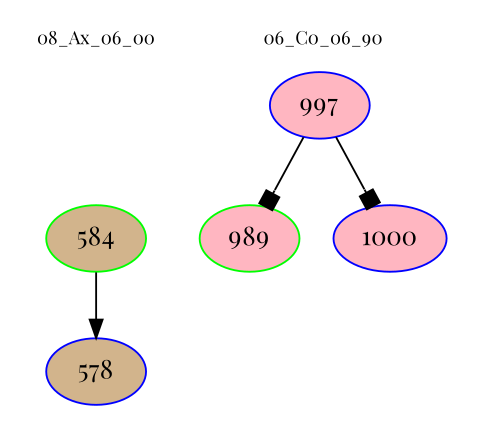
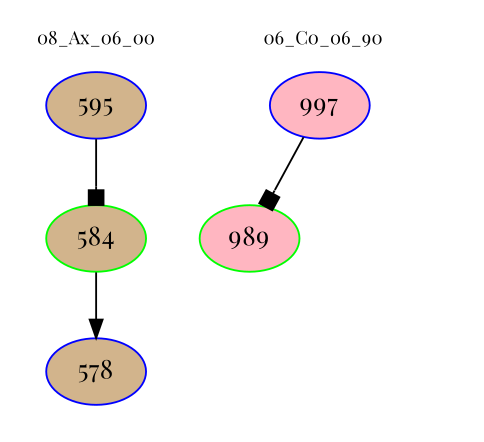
node "595": added
node "1000": removed
